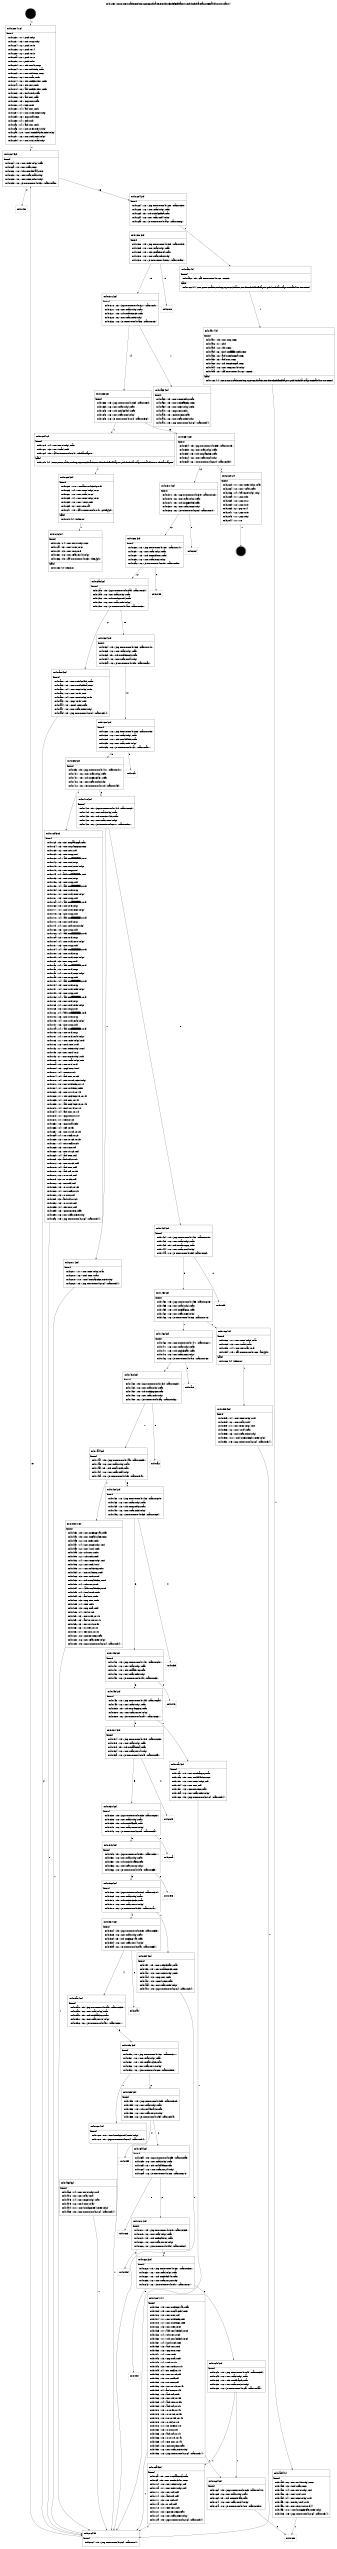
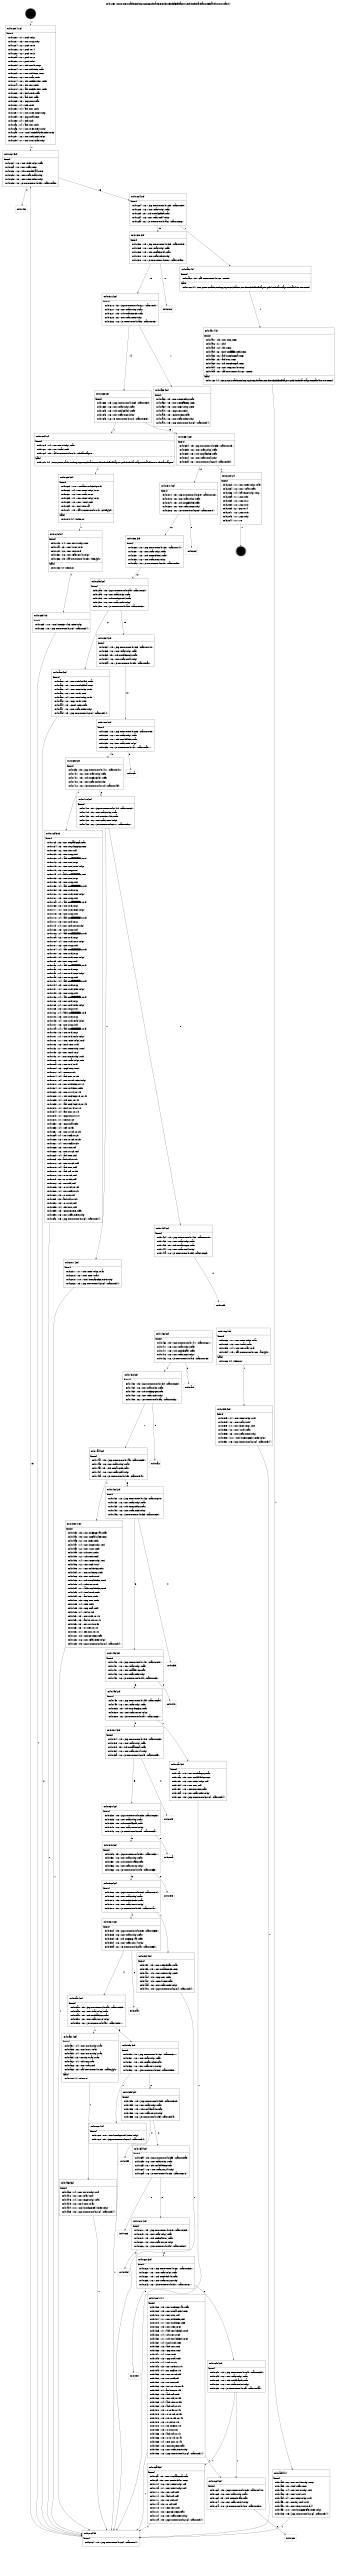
edge "0x4012e4 [28]" -> "0x401300 [28]": added, label "15"
node "0x402155": removed
node "0x401c5b [15]": added
node "0x401450 [28]": removed
node "0x401a51 [29]": added
edge "0x401adf [41]" -> "0x401680": now "0x401adf [41]" -> "0x402164 [5]"
